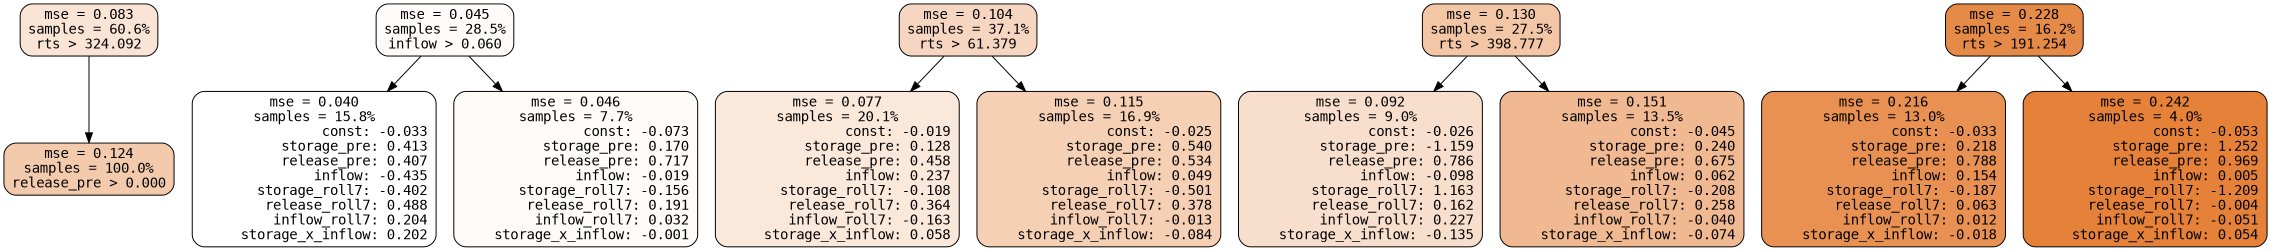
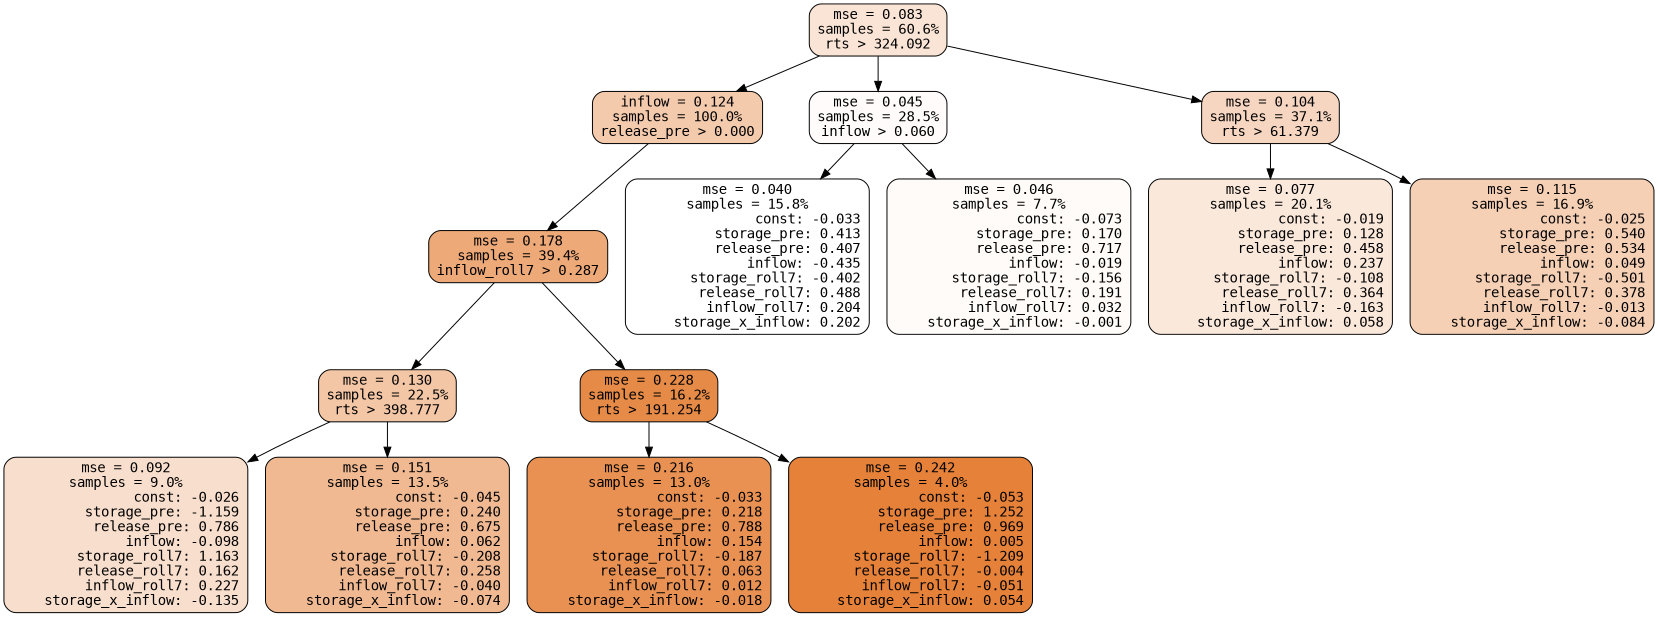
node "mse = 0.130 samples = 27.5% rts > 398.777": label "mse = 0.130 samples = 27.5% rts > 398.777" -> "mse = 0.130 samples = 22.5% rts > 398.777"
edge "mse = 0.083 samples = 60.6% rts > 324.092" -> "mse = 0.045 samples = 28.5% inflow > 0.060": added
edge "mse = 0.083 samples = 60.6% rts > 324.092" -> "mse = 0.104 samples = 37.1% rts > 61.379": added
node "mse = 0.124 samples = 100.0% release_pre > 0.000": label "mse = 0.124 samples = 100.0% release_pre > 0.000" -> "inflow = 0.124 samples = 100.0% release_pre > 0.000"
node "mse = 0.178 samples = 39.4% inflow_roll7 > 0.287": added
